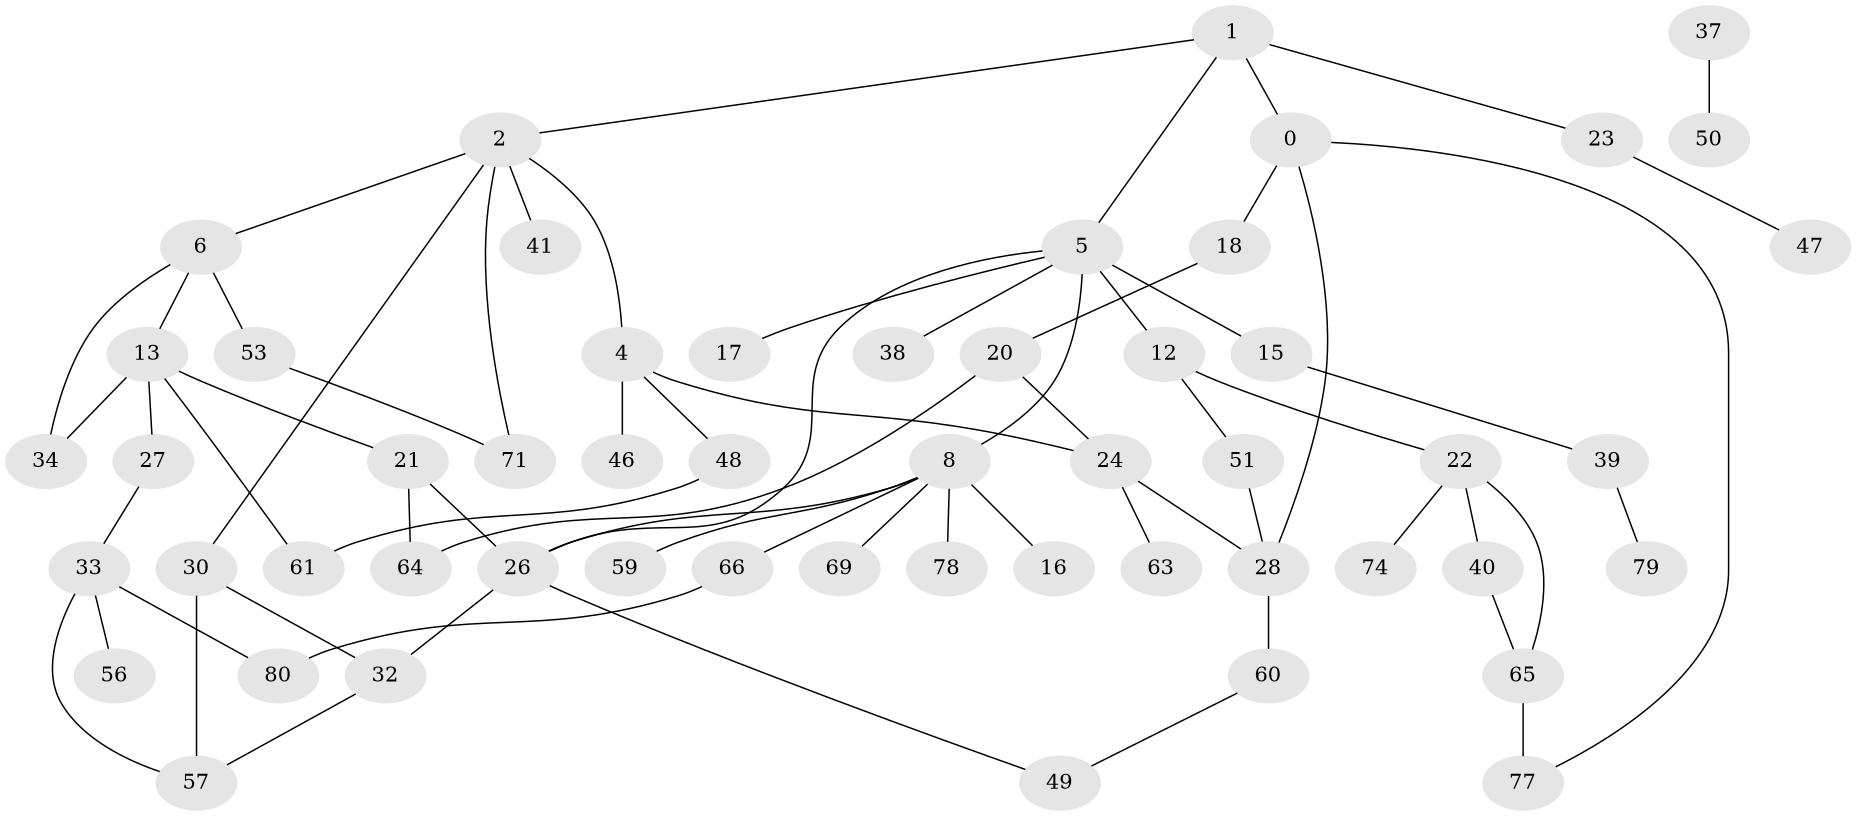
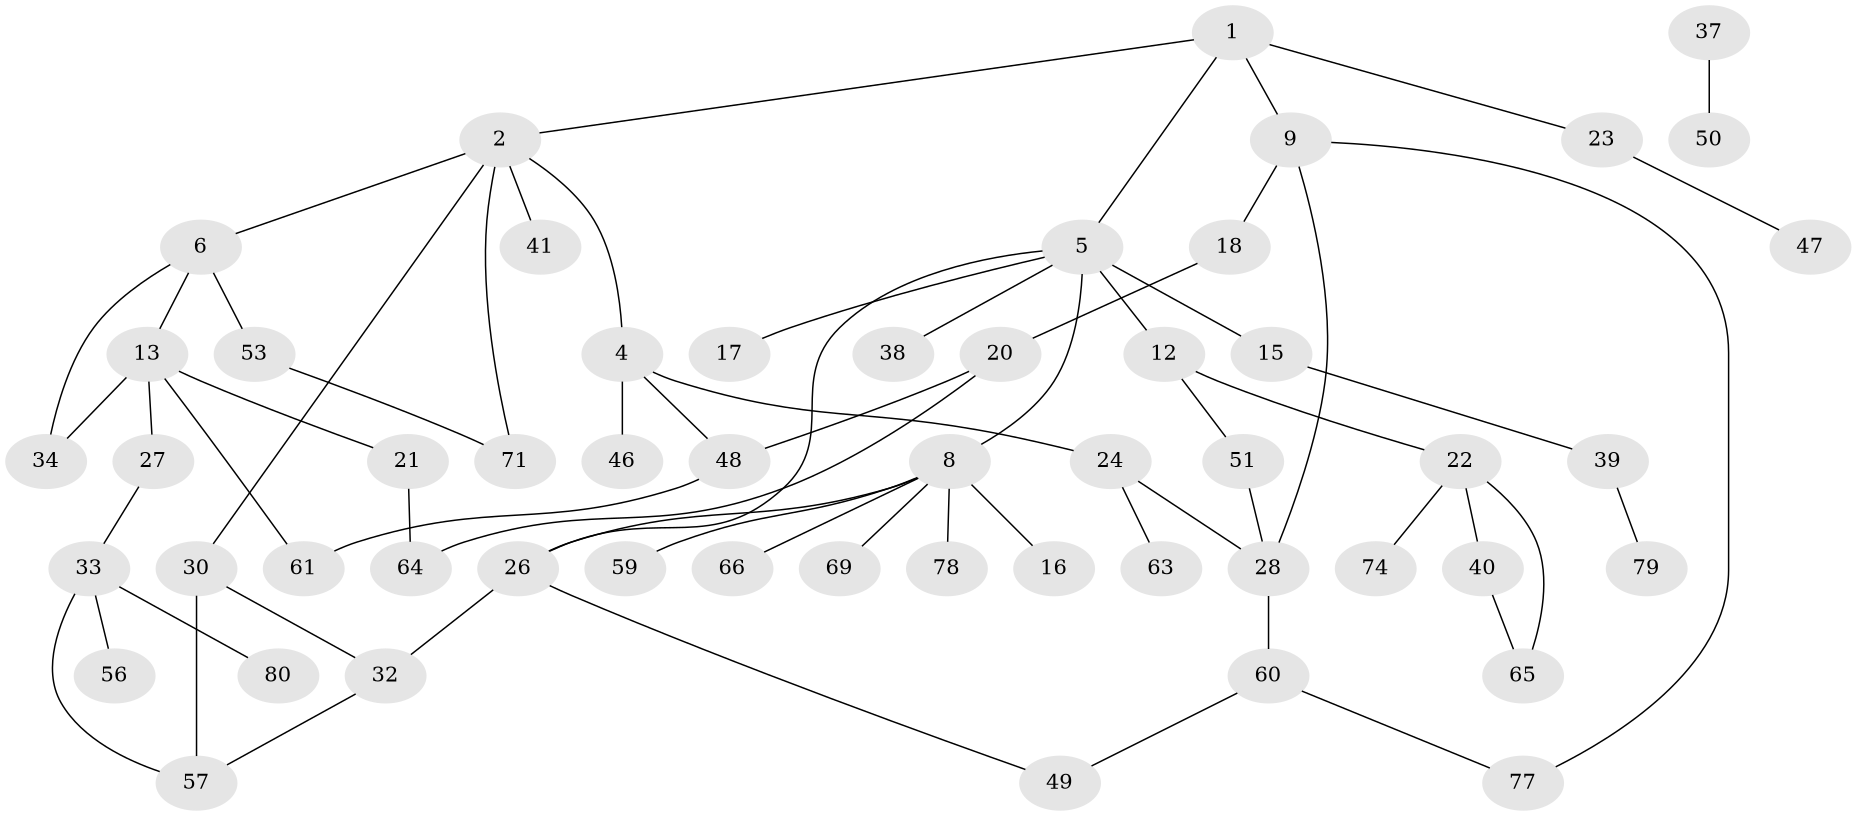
node "0": label "0" -> "9"
edge "20" -- "24": now "20" -- "48"
edge "21" -- "26": removed
edge "66" -- "80": removed
edge "65" -- "77": now "60" -- "77"
